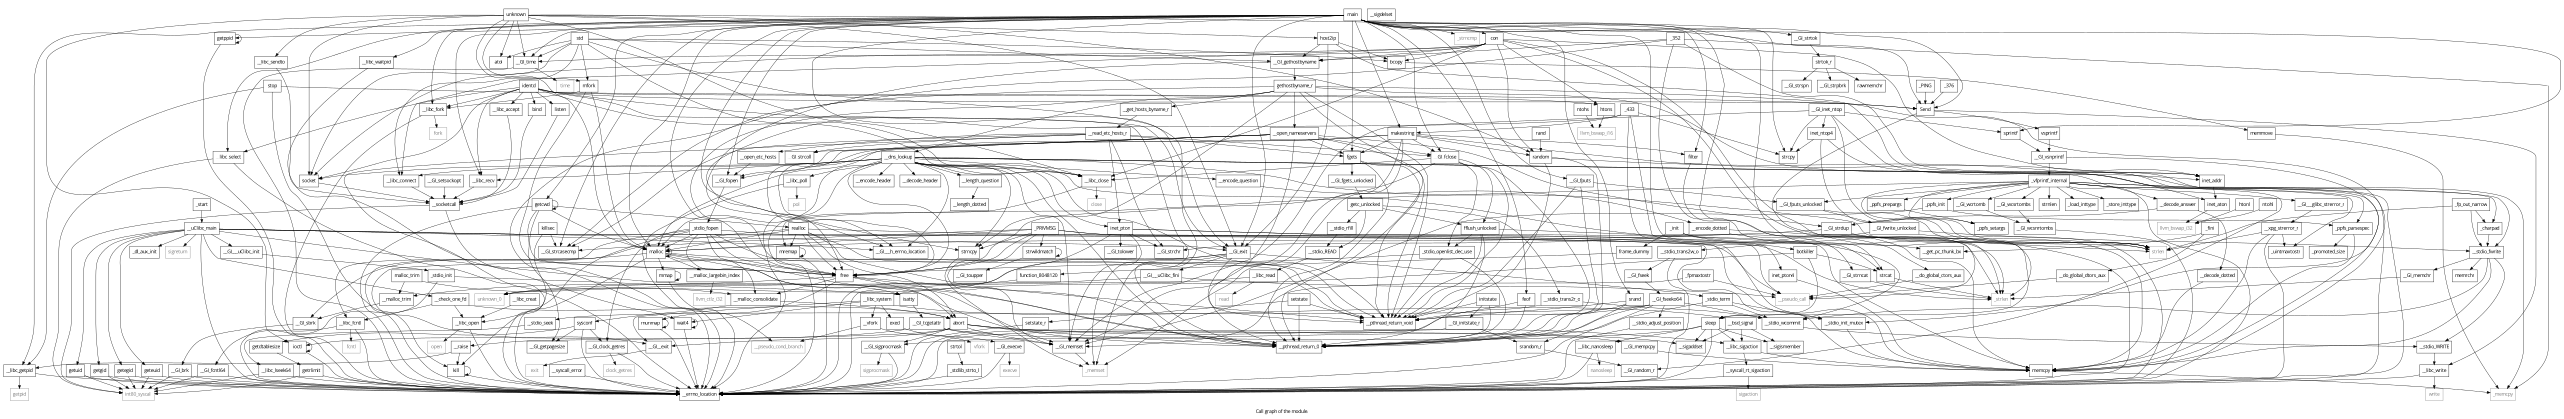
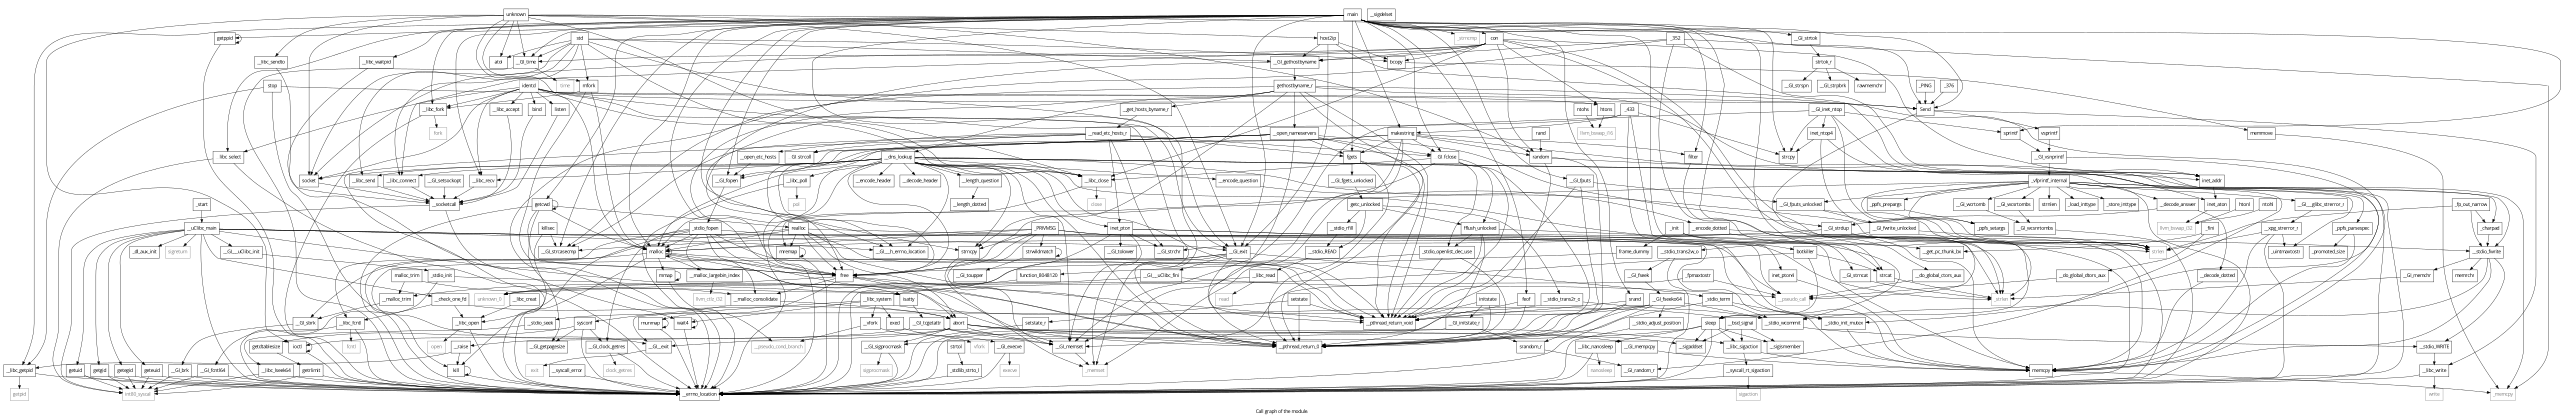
node "identd": color black -> gray50
node "__libc_send": added
node "_ppfs_init": removed
